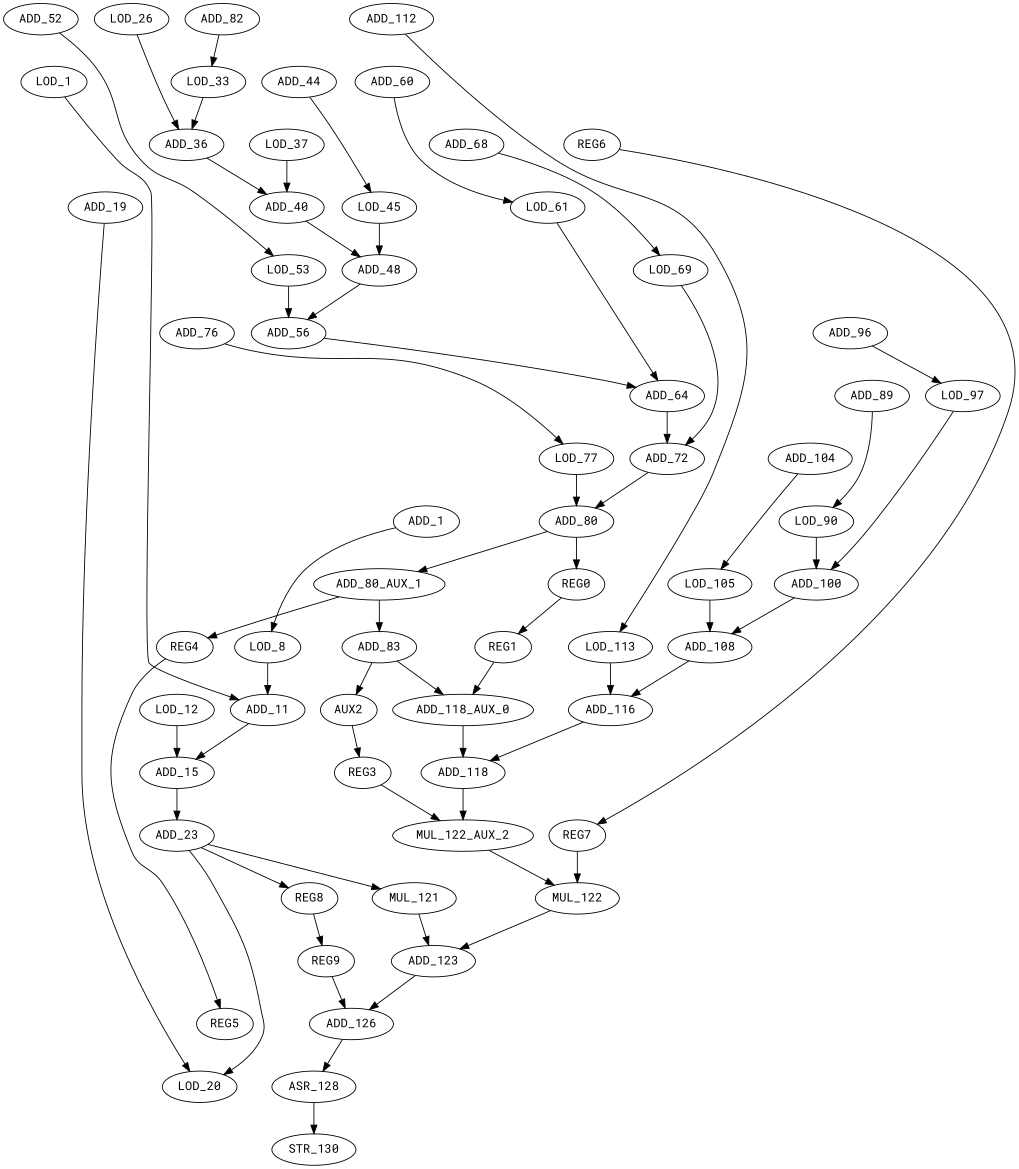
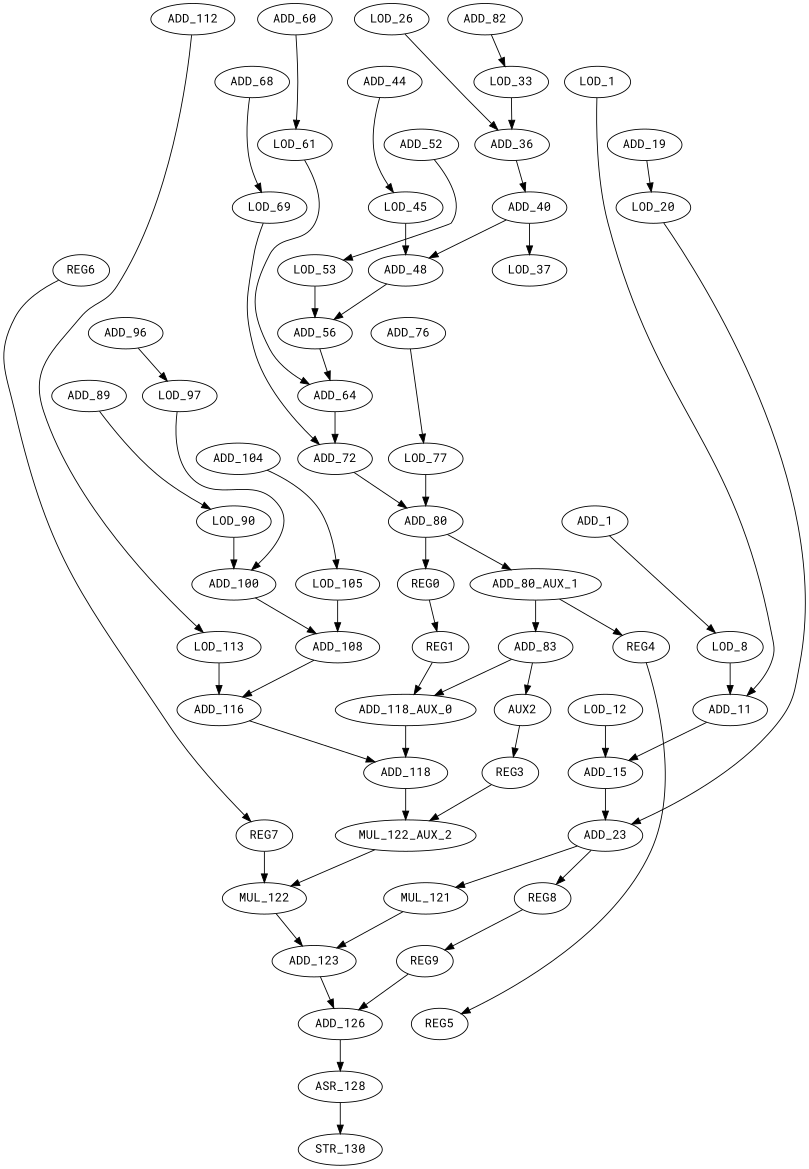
edge "LOD_37" -> "ADD_40": reversed
edge "ADD_23" -> "LOD_20": reversed
